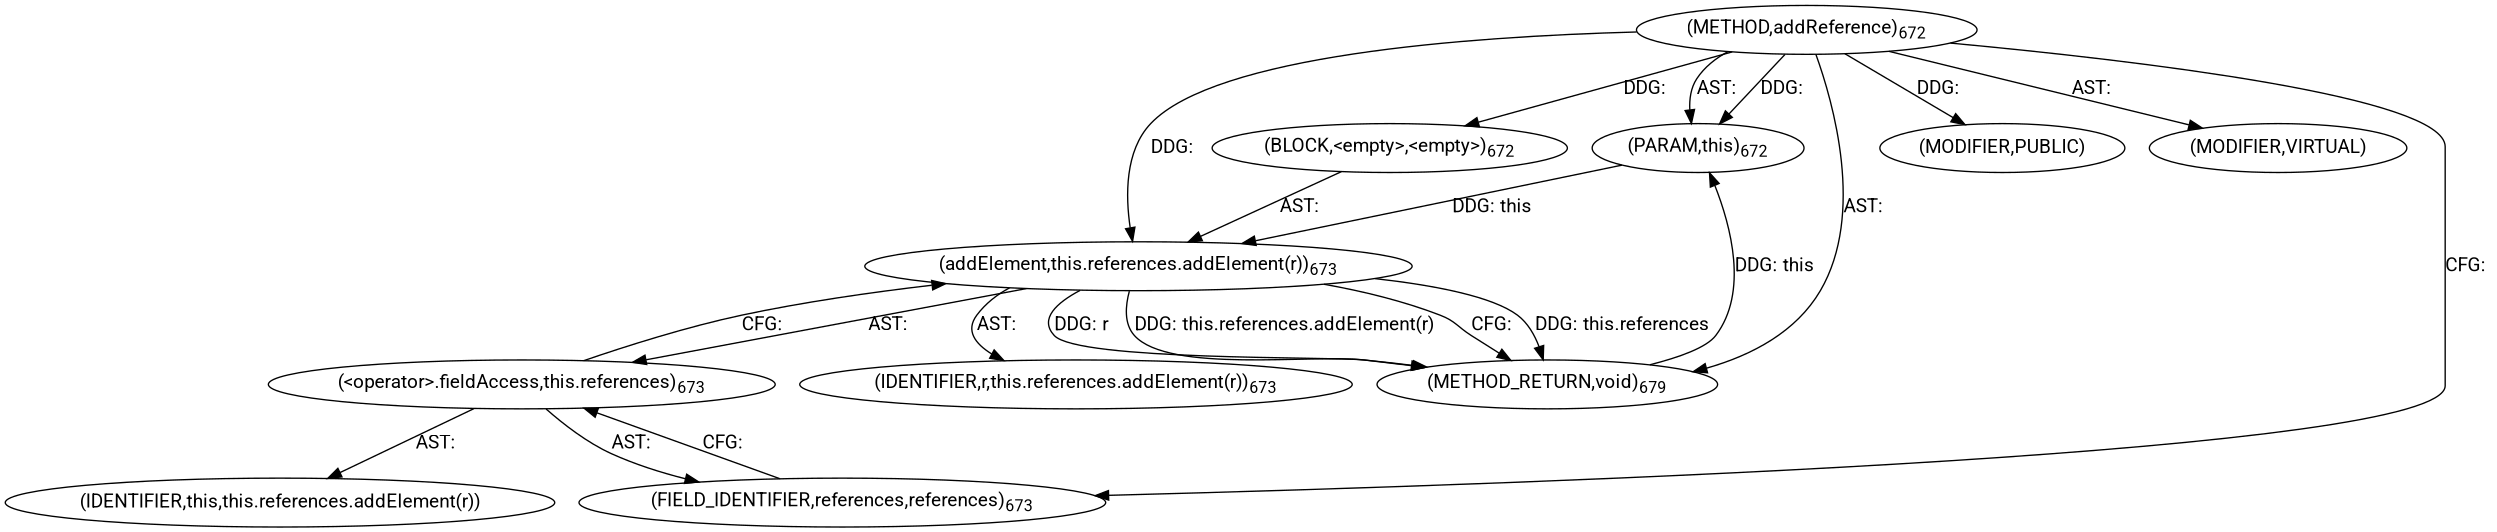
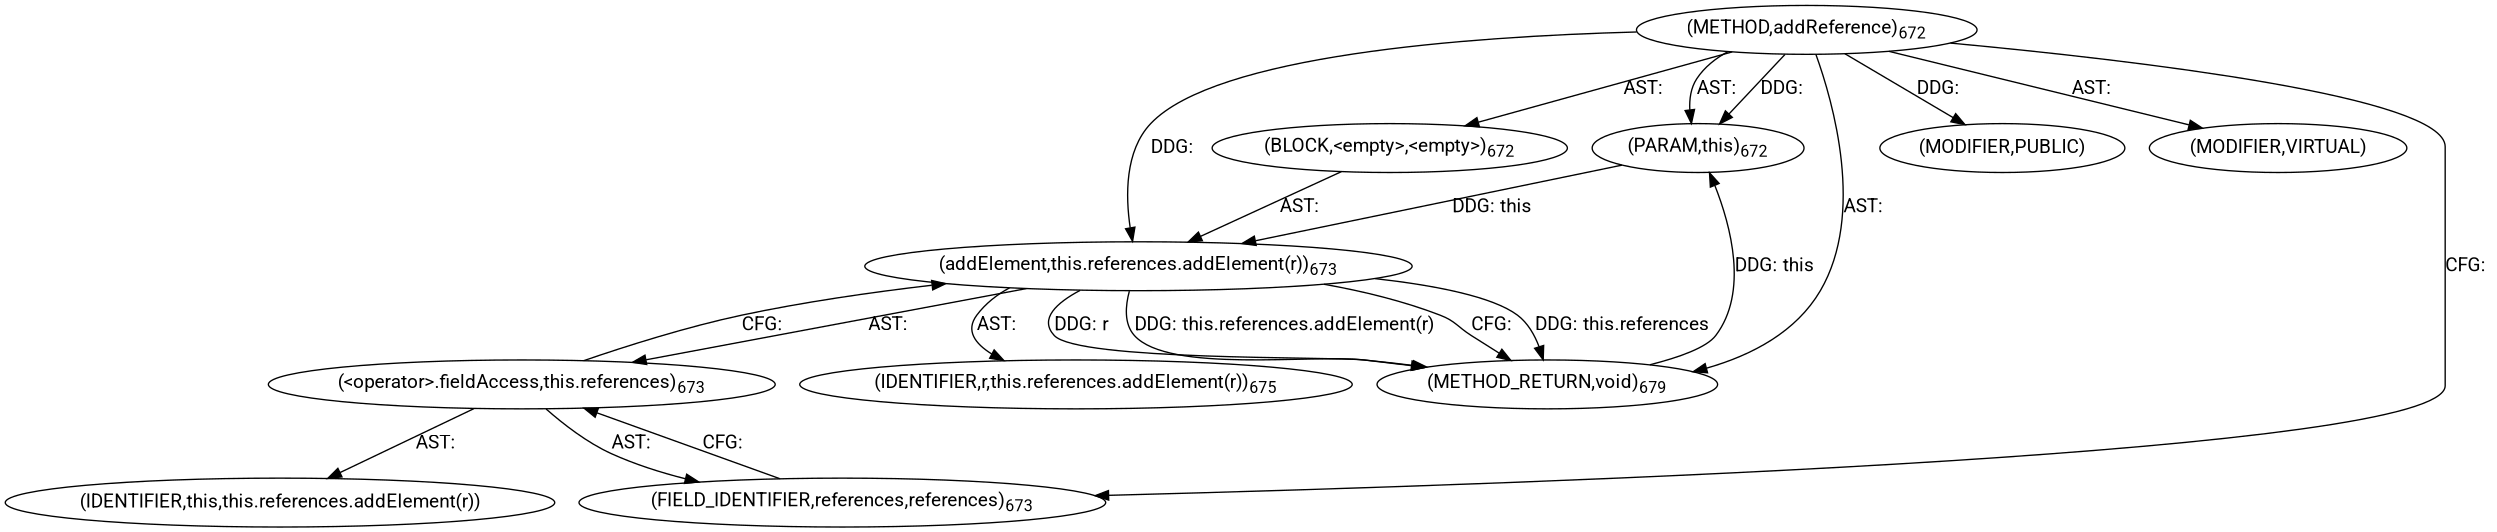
edge "(METHOD,addReference)" -> "(BLOCK,<empty>,<empty>)": label "DDG: " -> "AST: "
node "(IDENTIFIER,r,this.references.addElement(r))": text "673" -> "675"
